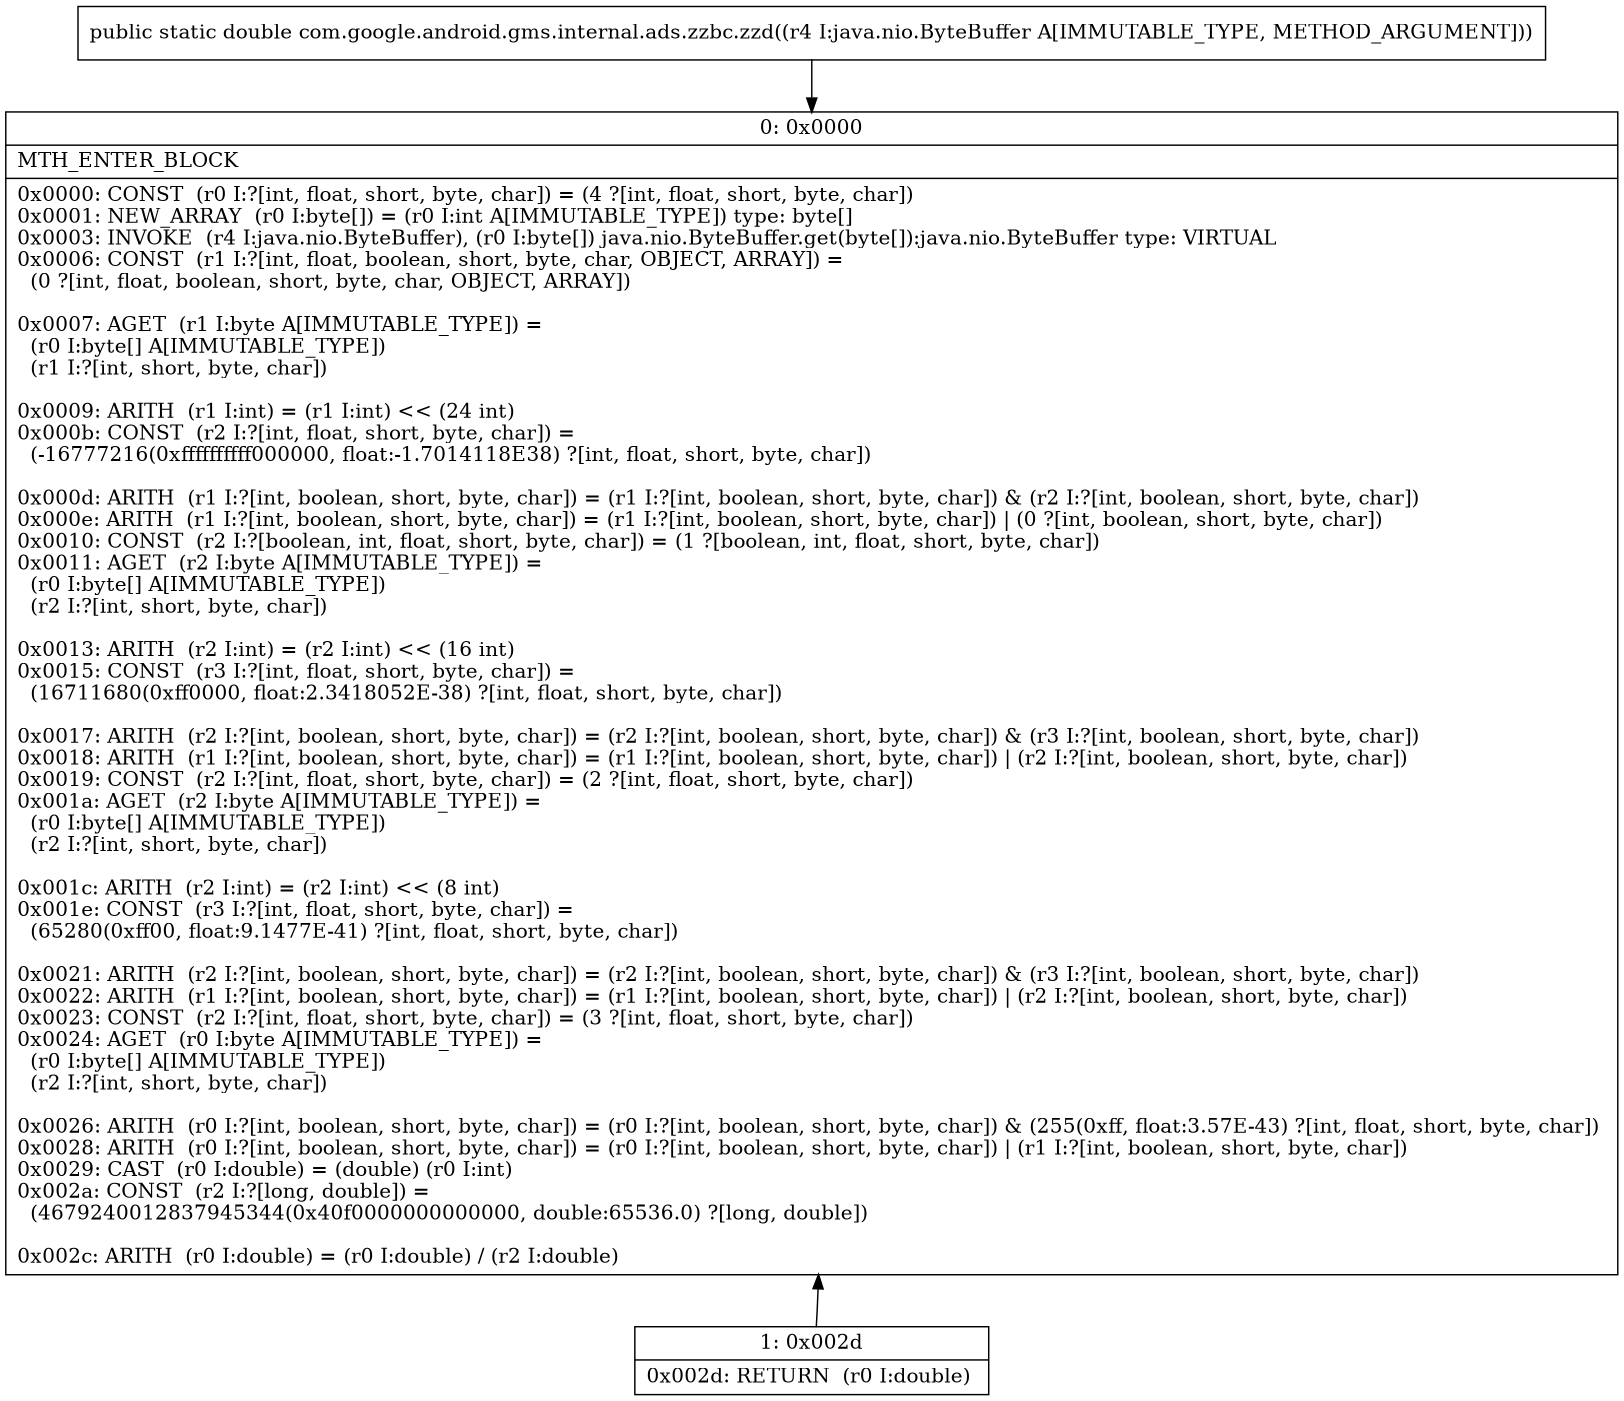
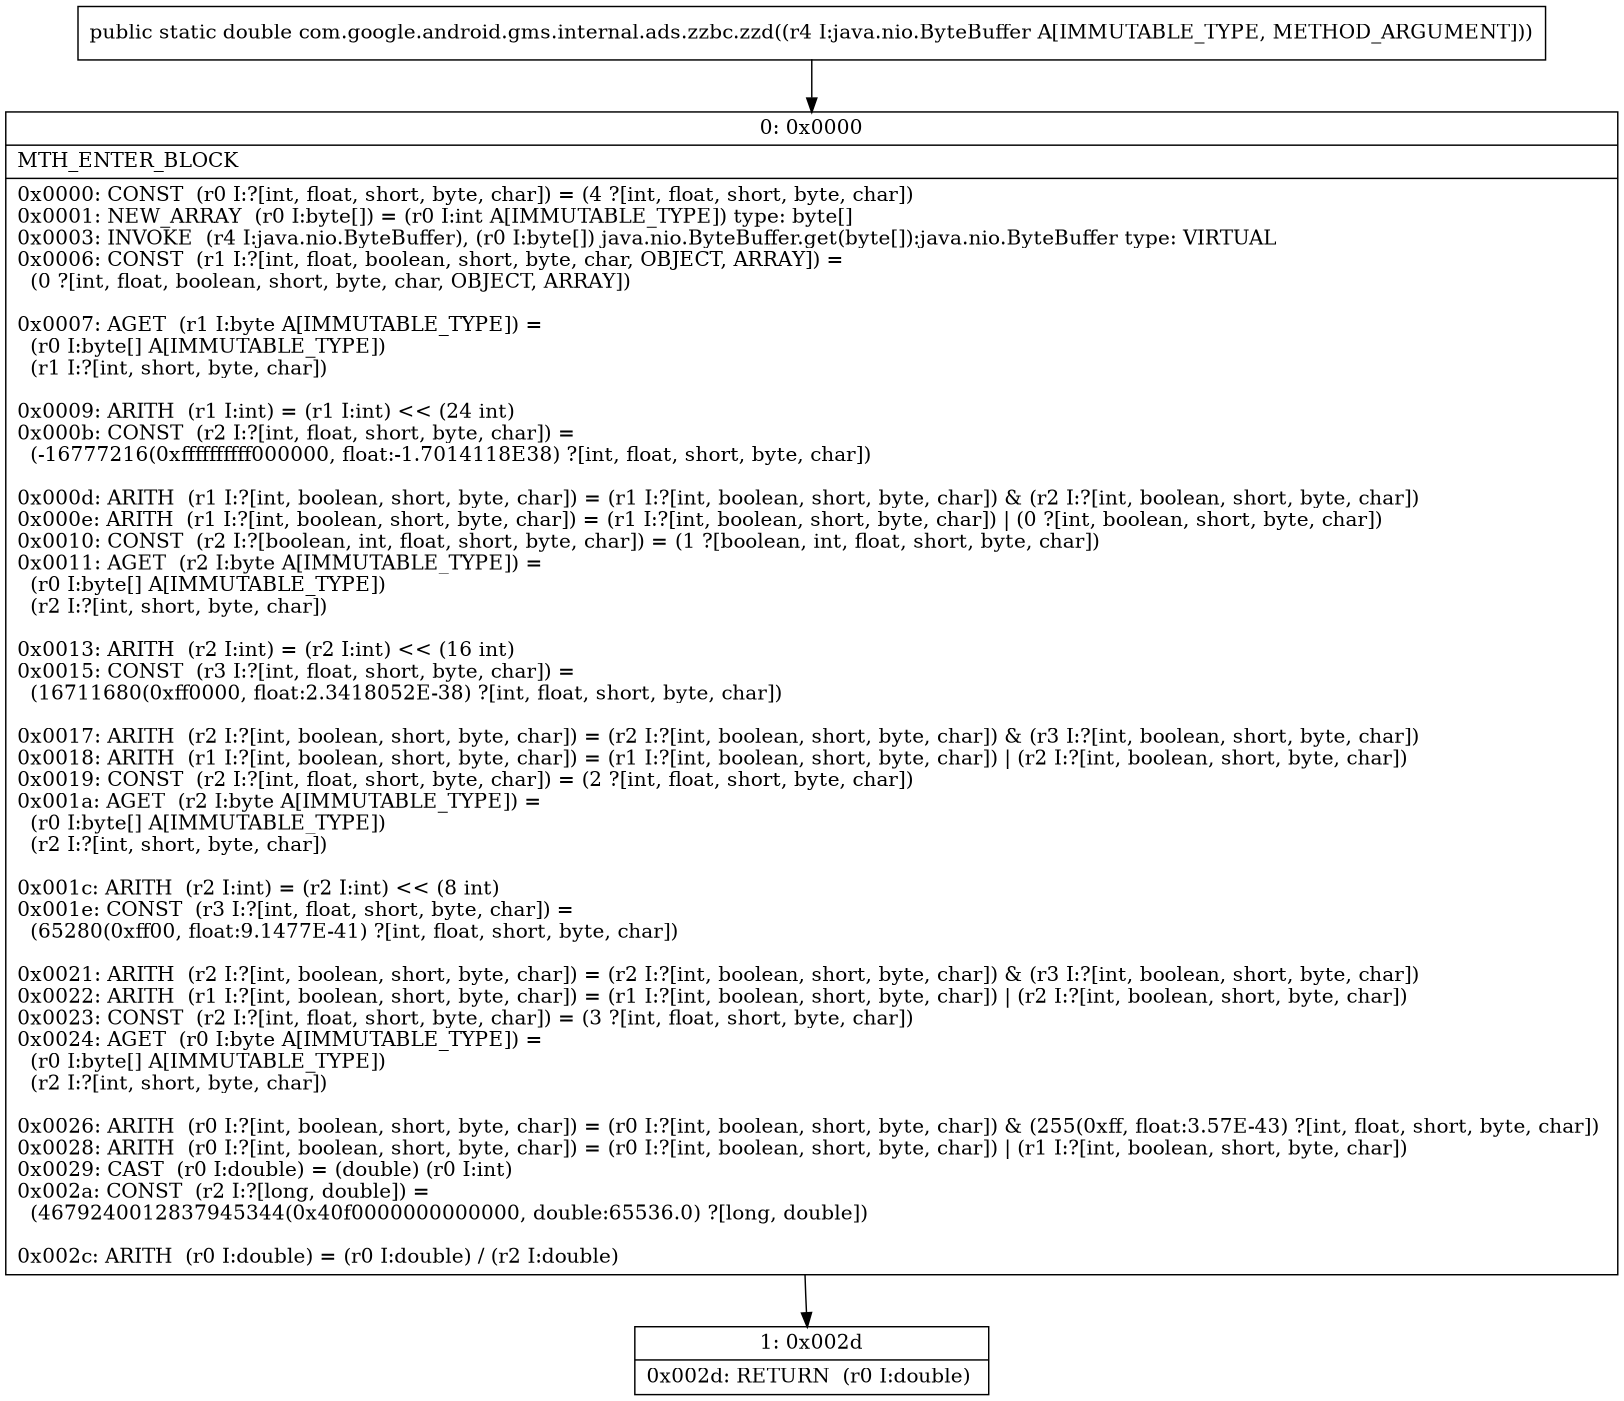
edge "1: 0x002d" -> "0: 0x0000": reversed
